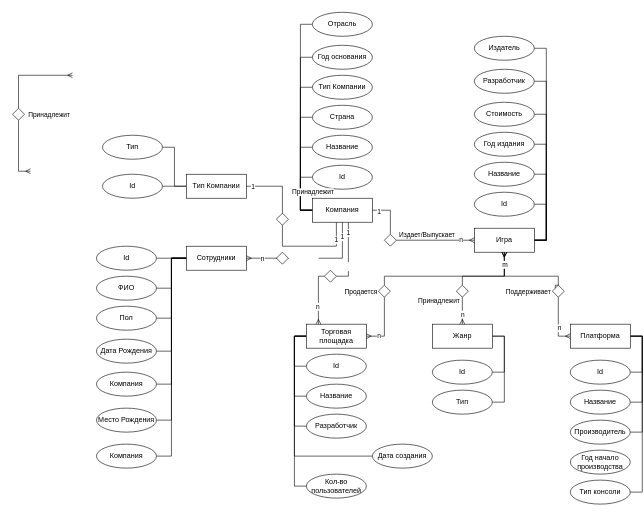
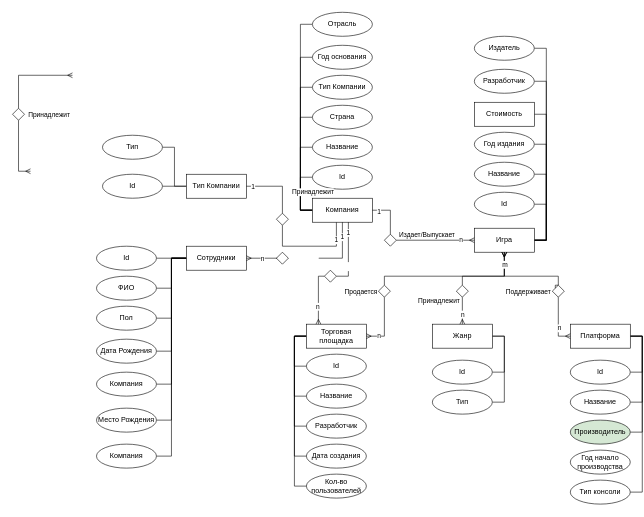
node "Стоимость": shape ellipse -> rectangle
node "Производитель": fillcolor #ffffff -> #d5e8d4
node "Дата создания": moved (402, 456) -> (336, 456)
